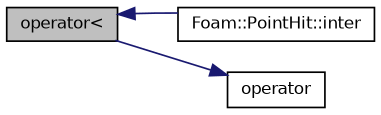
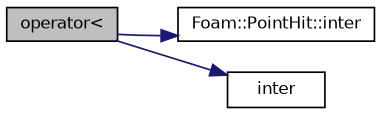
edge "Foam::PointHit::inter" -> "operator<": reversed
node "operator": label "operator" -> "inter"
